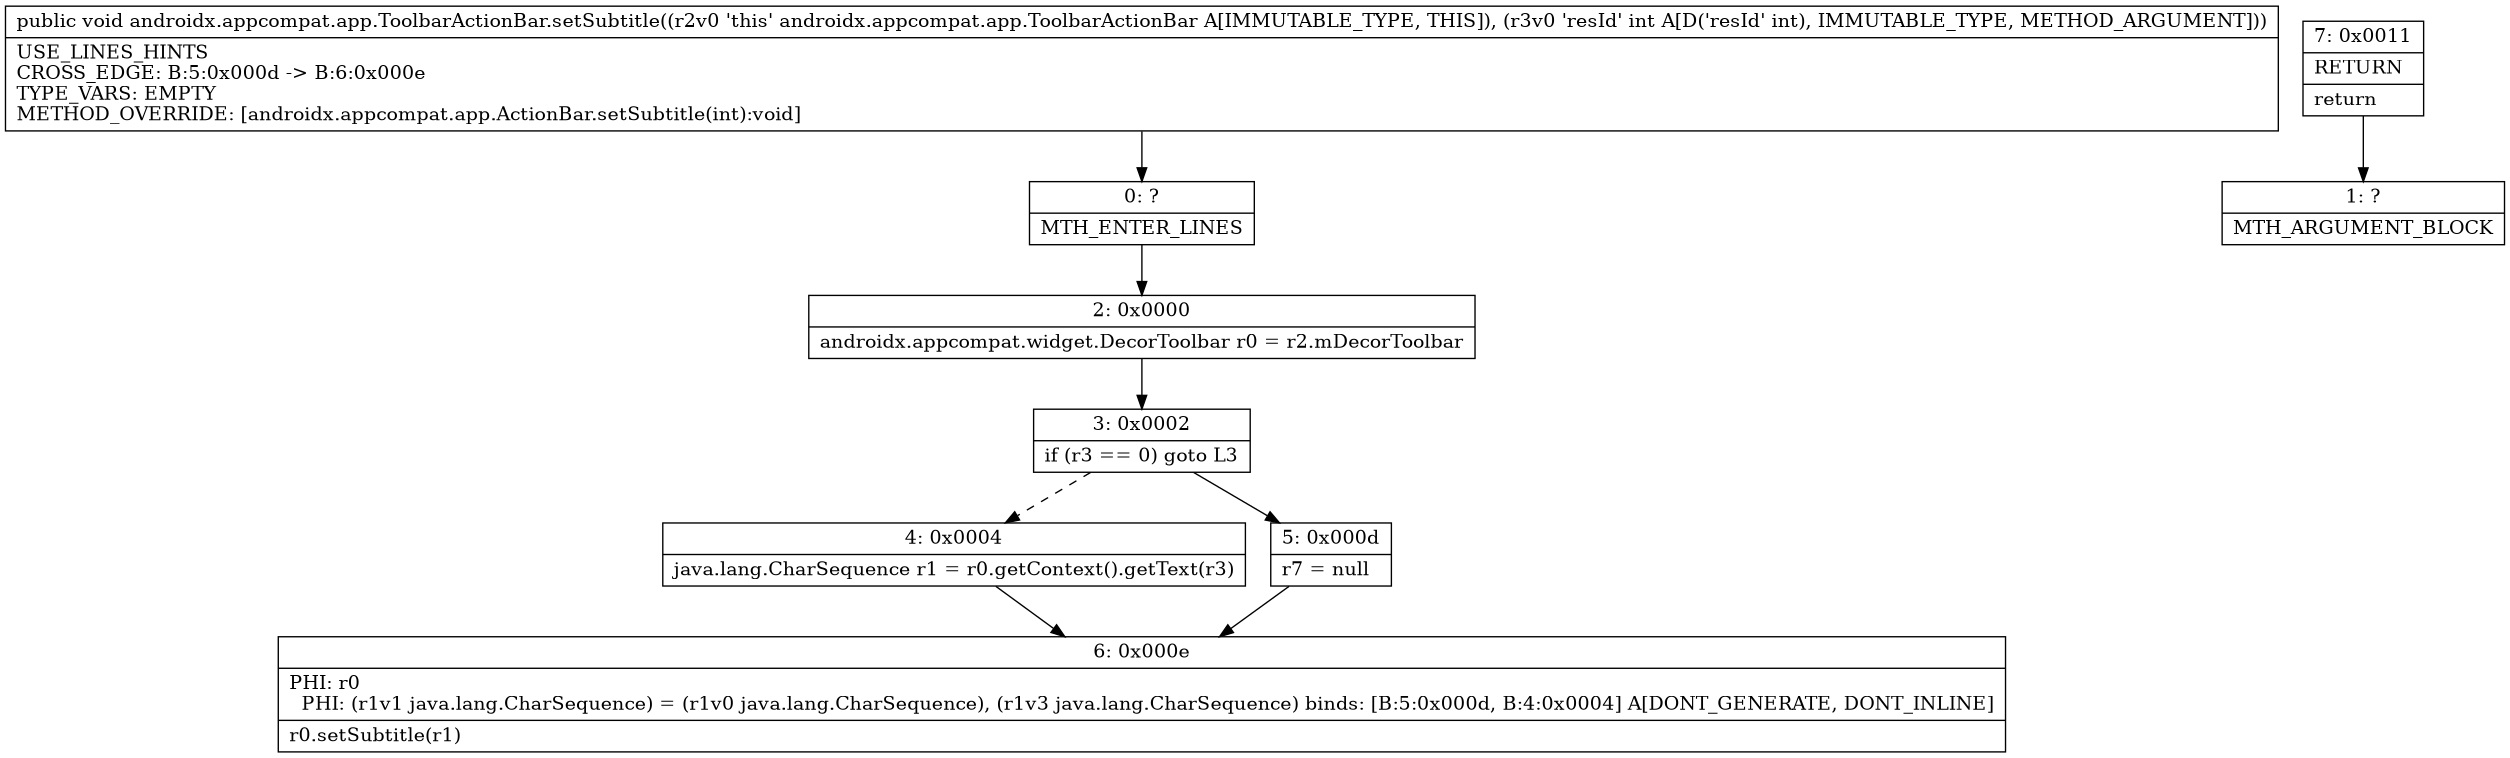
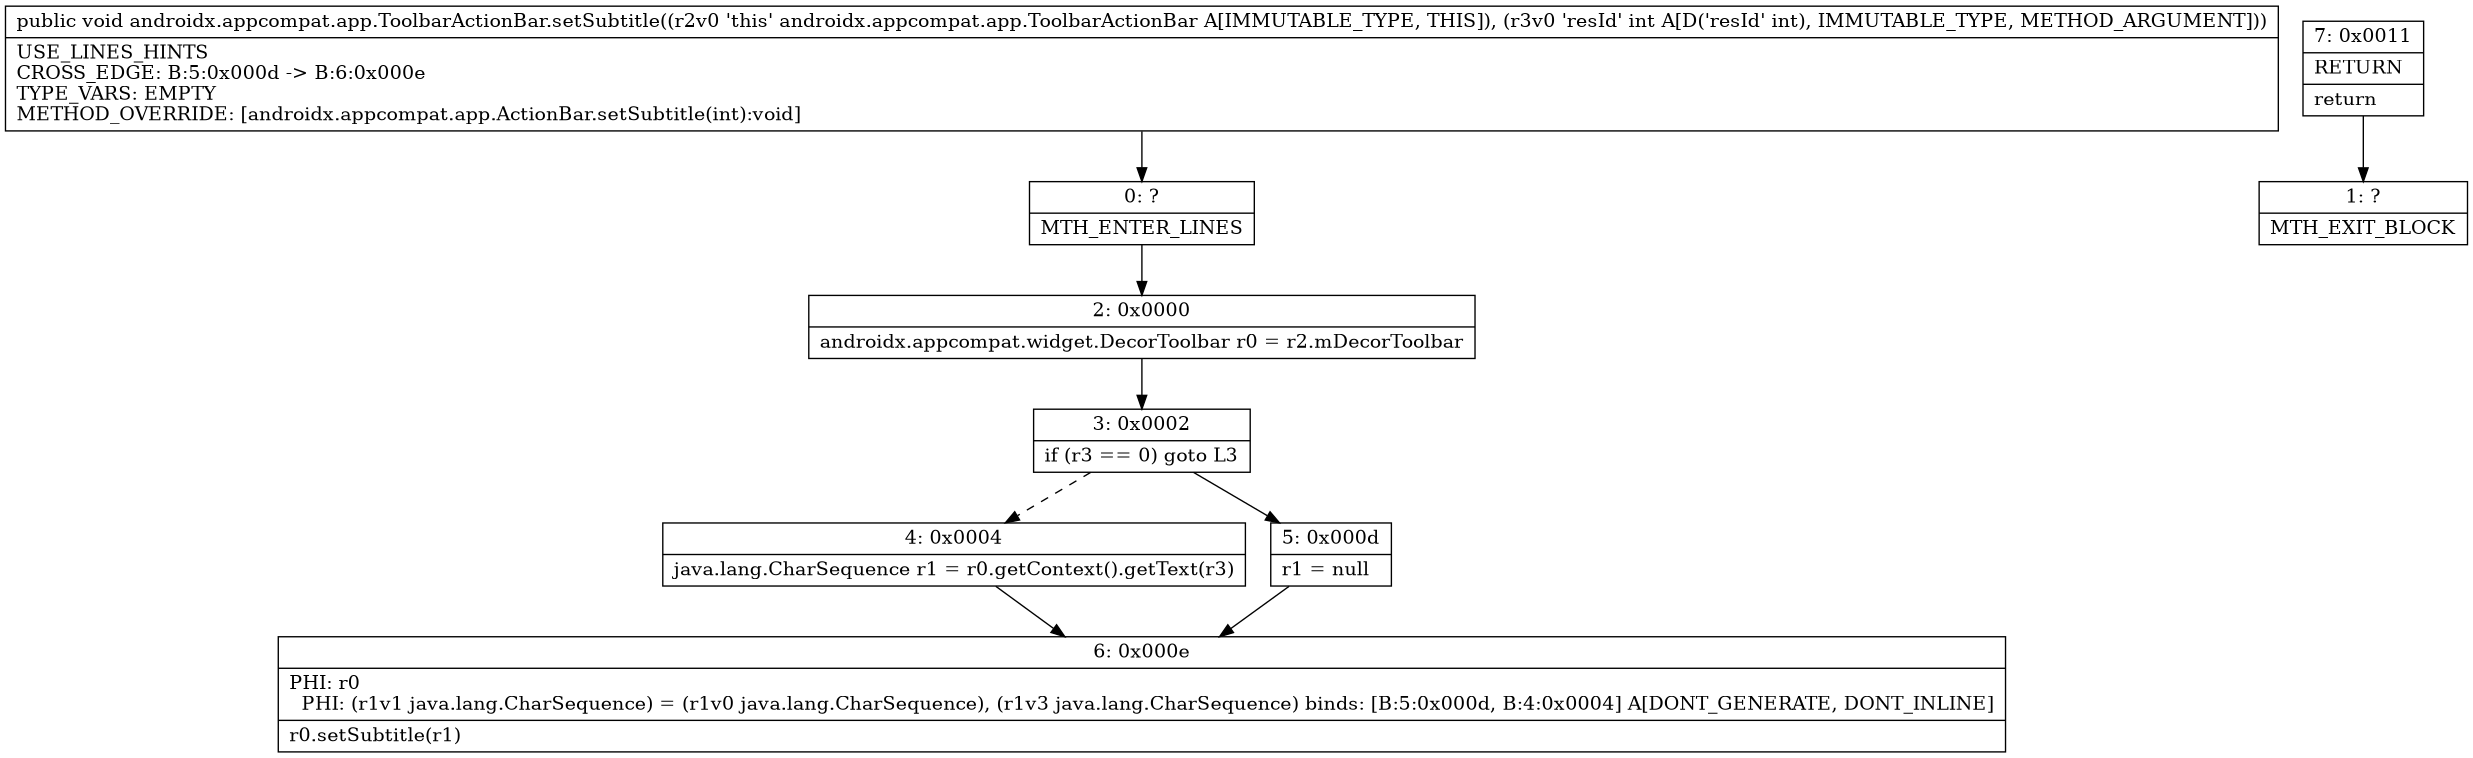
node "1: ?": text "MTH_ARGUMENT_BLOCK" -> "MTH_EXIT_BLOCK"
node "5: 0x000d": text "r7 = null" -> "r1 = null"
